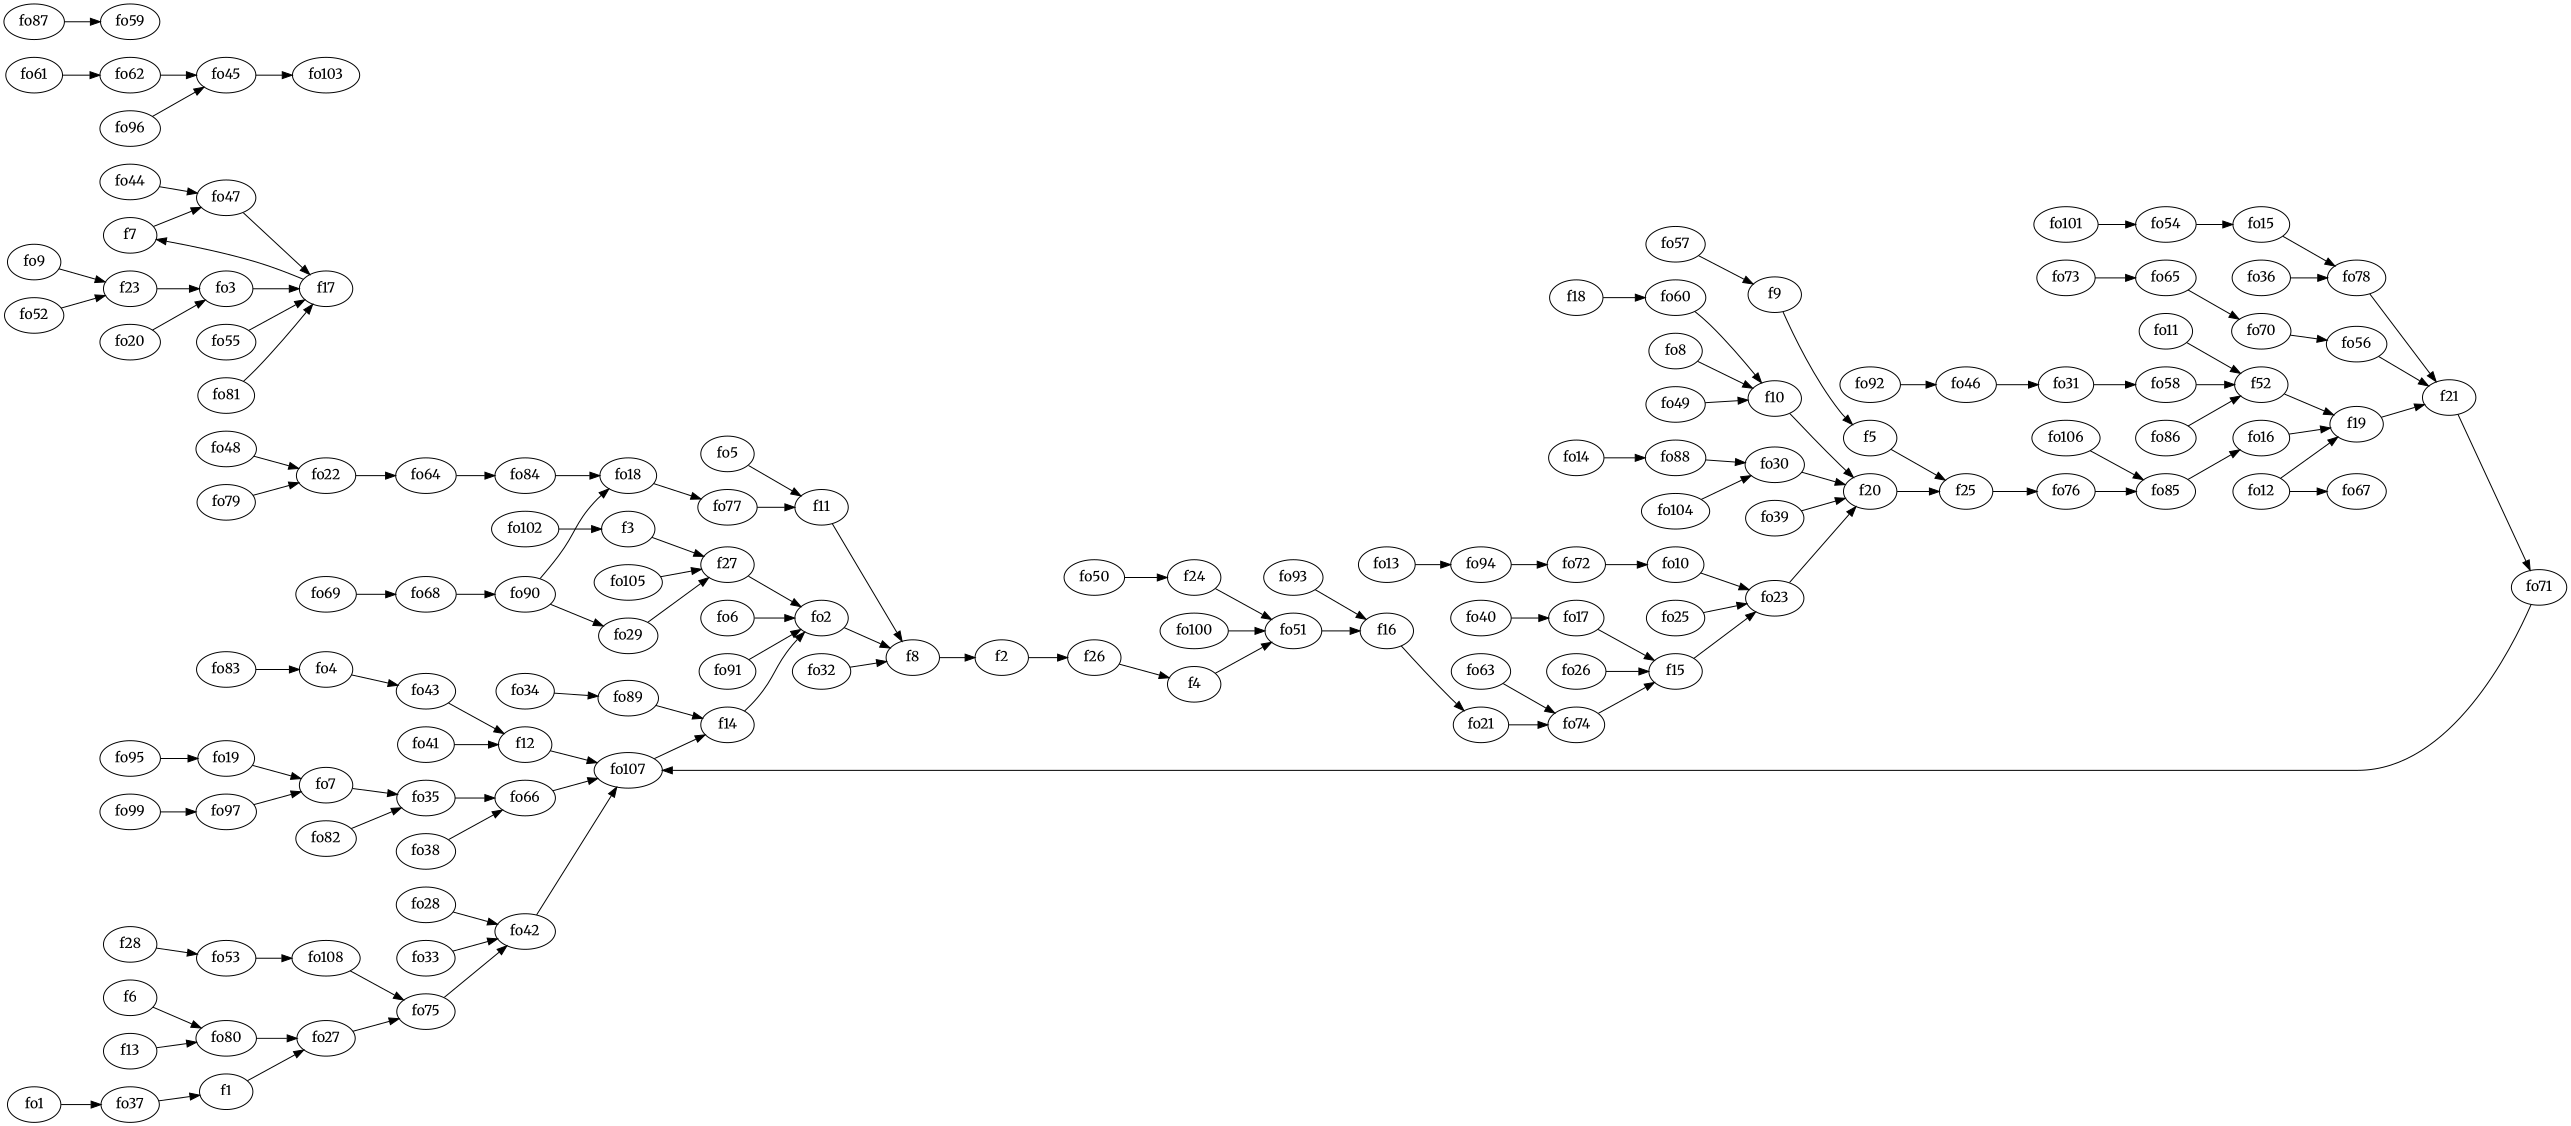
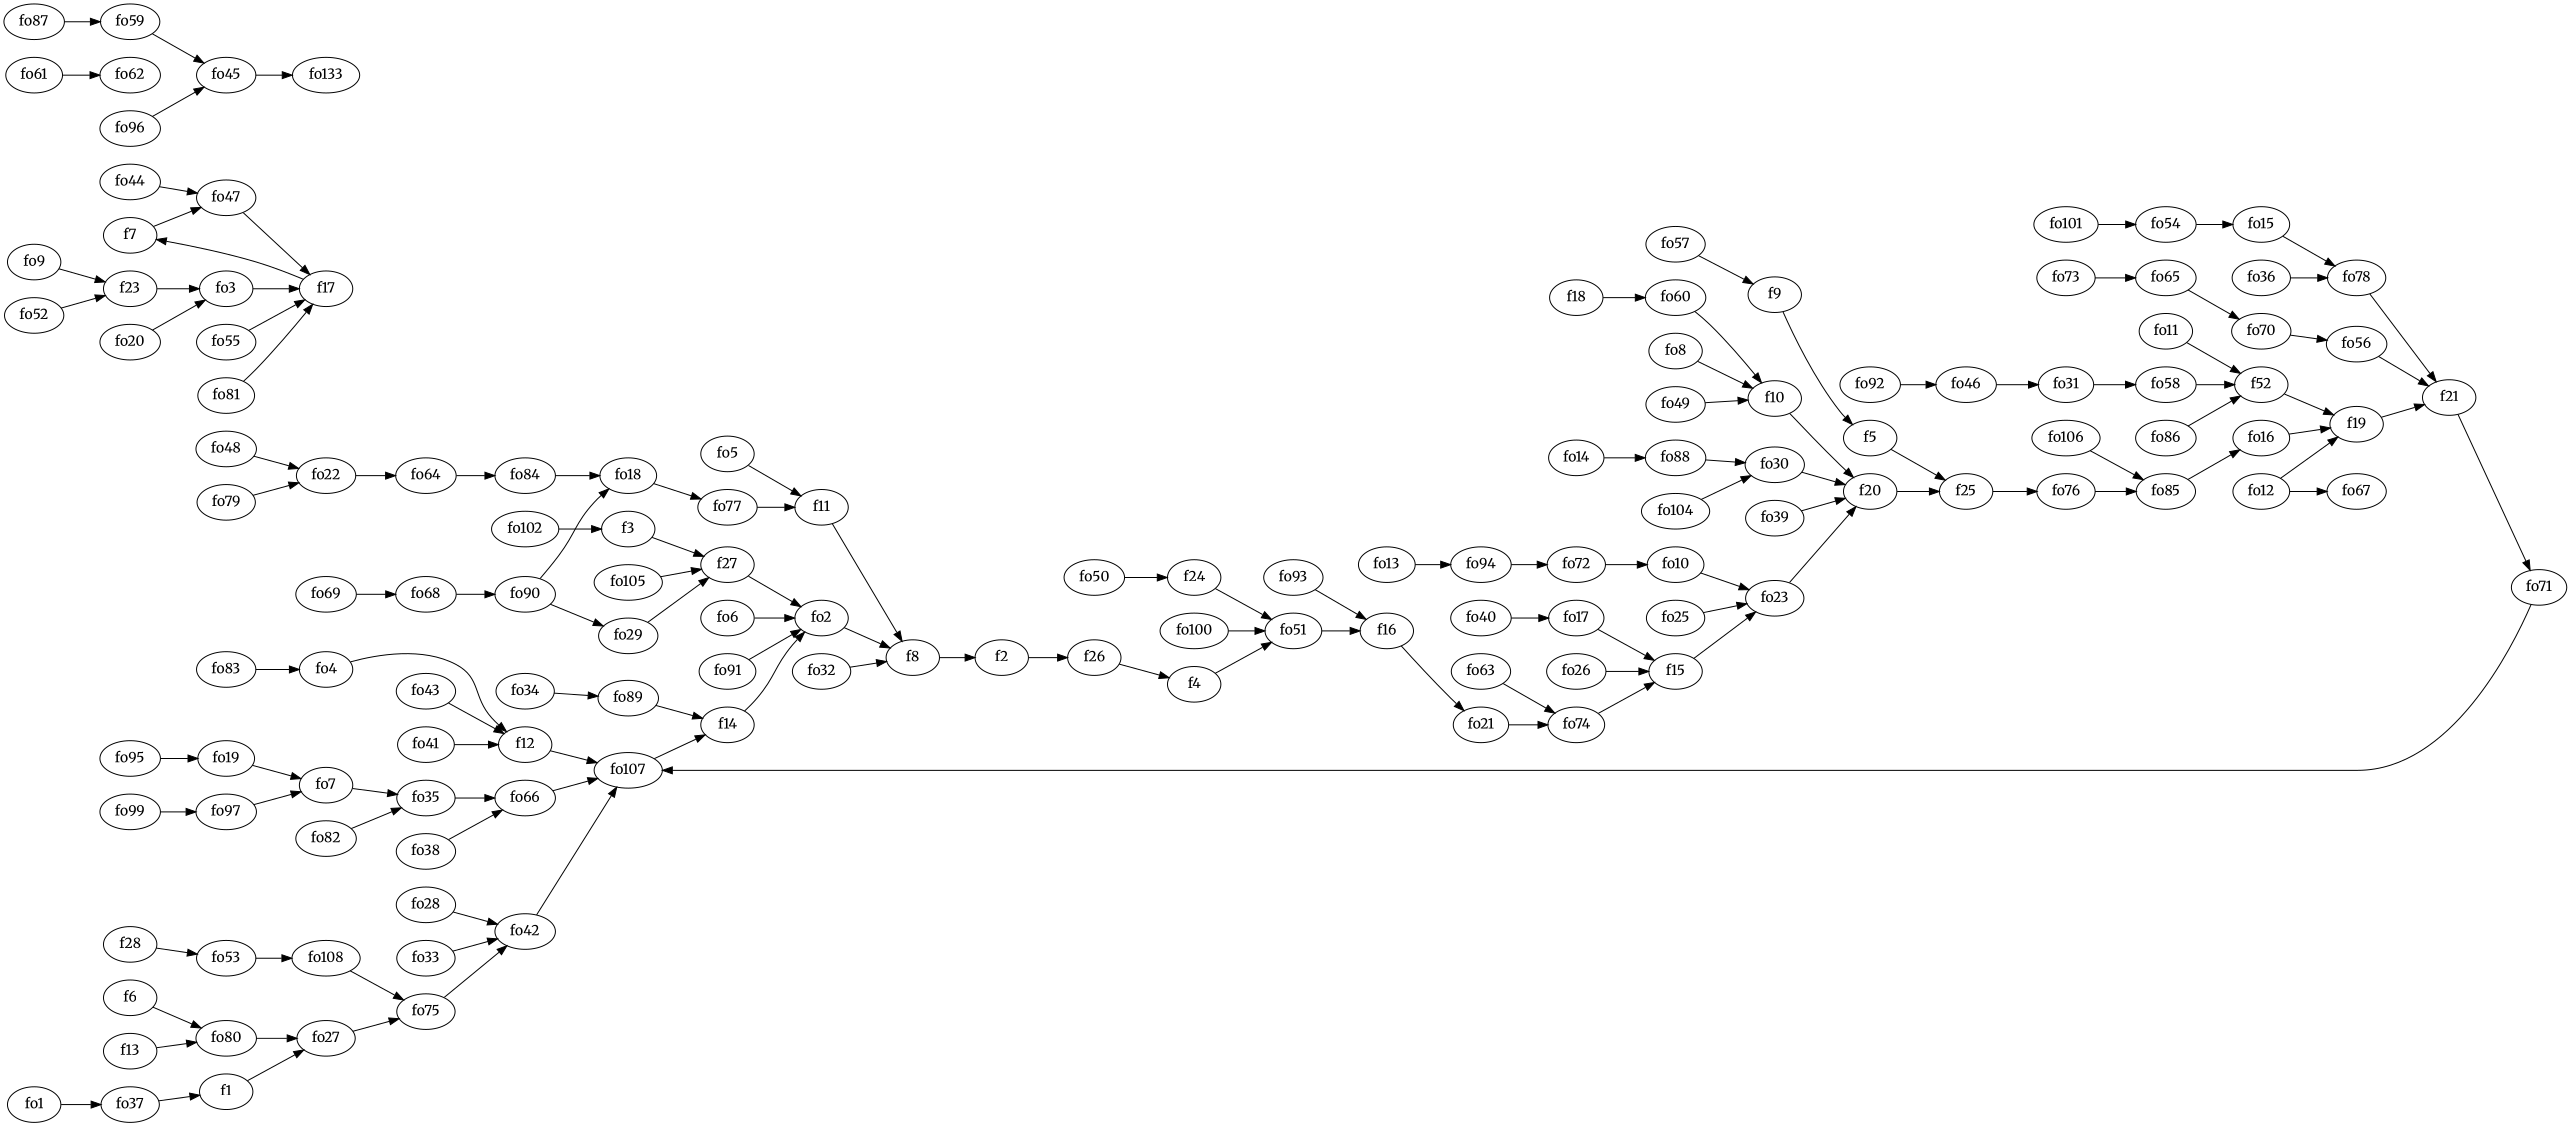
edge "fo62" -> "fo45": now "fo59" -> "fo45"
node "fo103": label "fo103" -> "fo133"
edge "fo4" -> "fo43": now "fo4" -> "f12"
